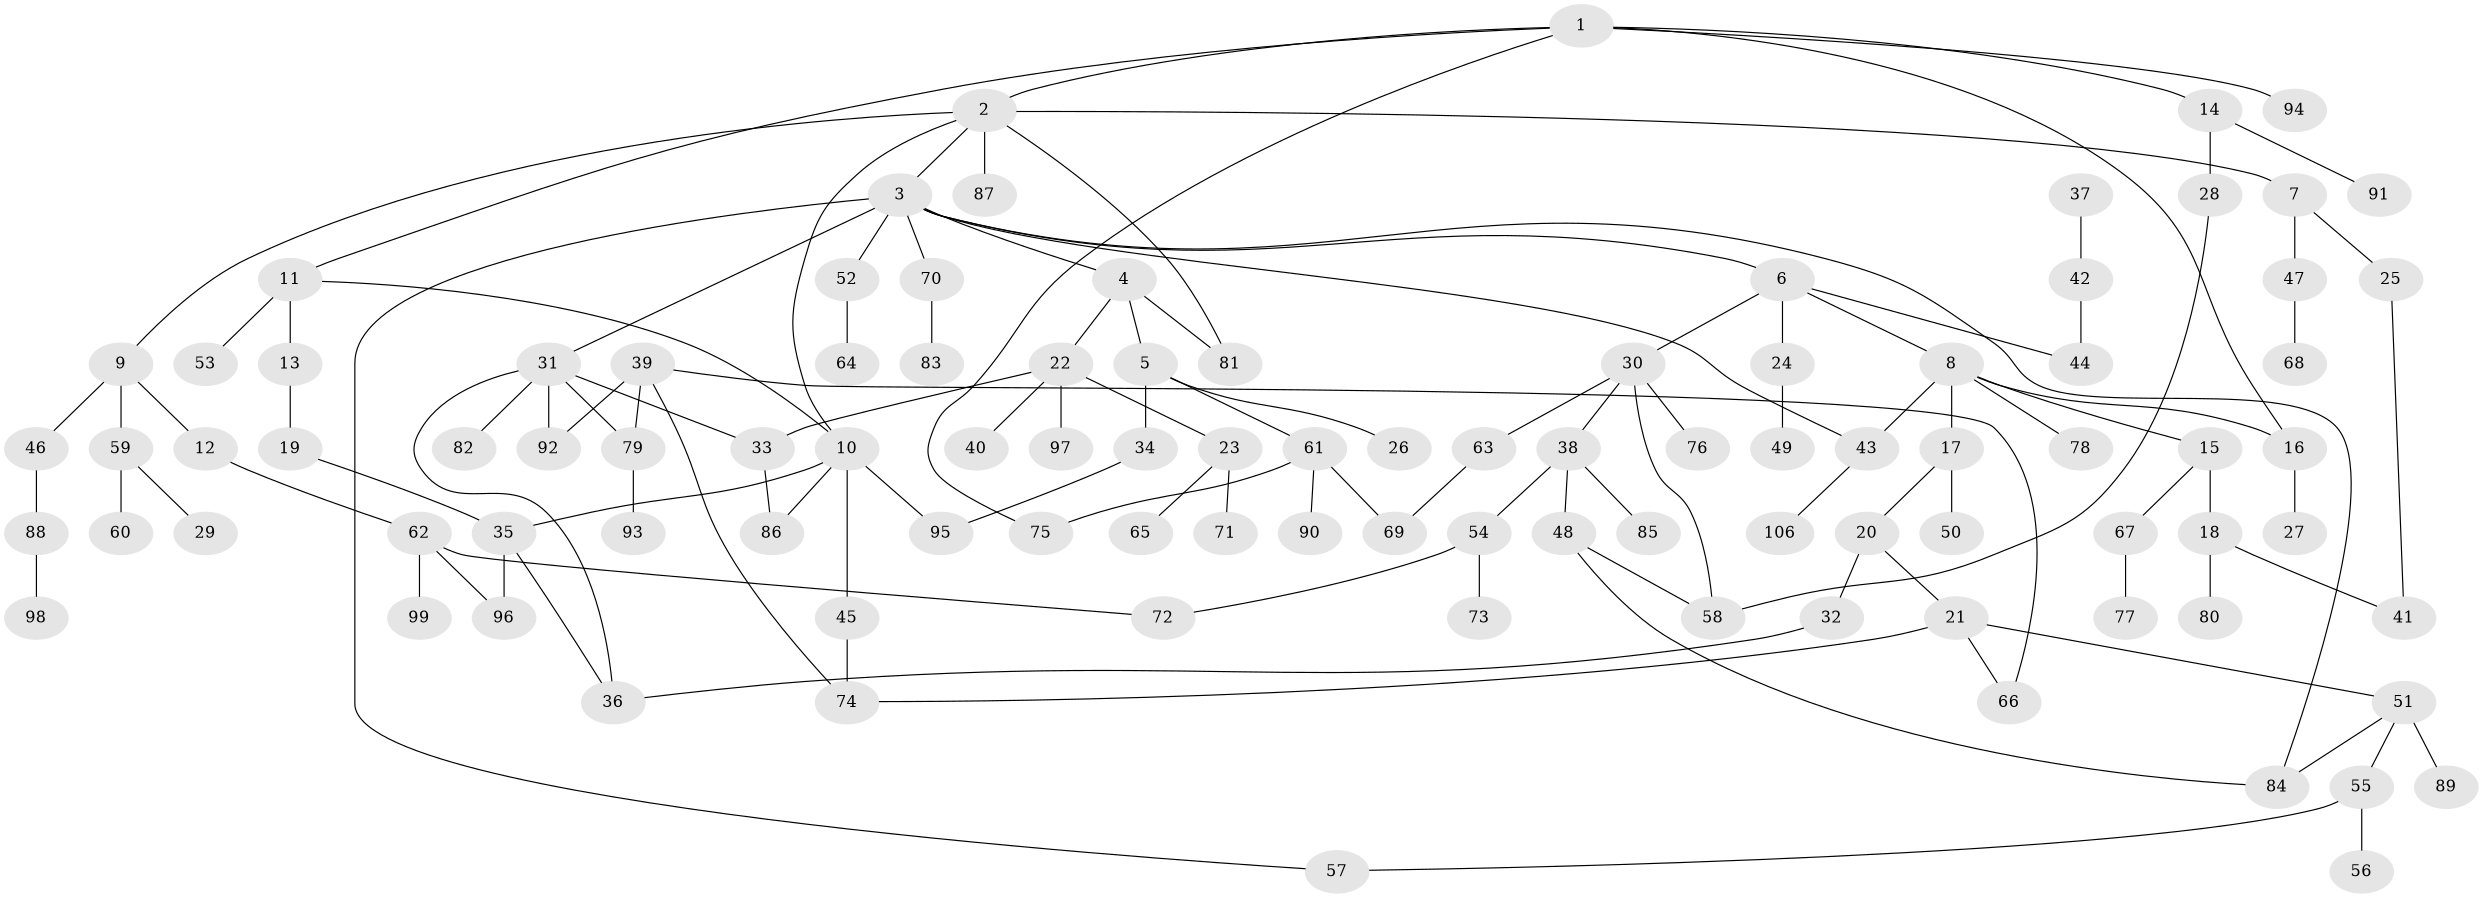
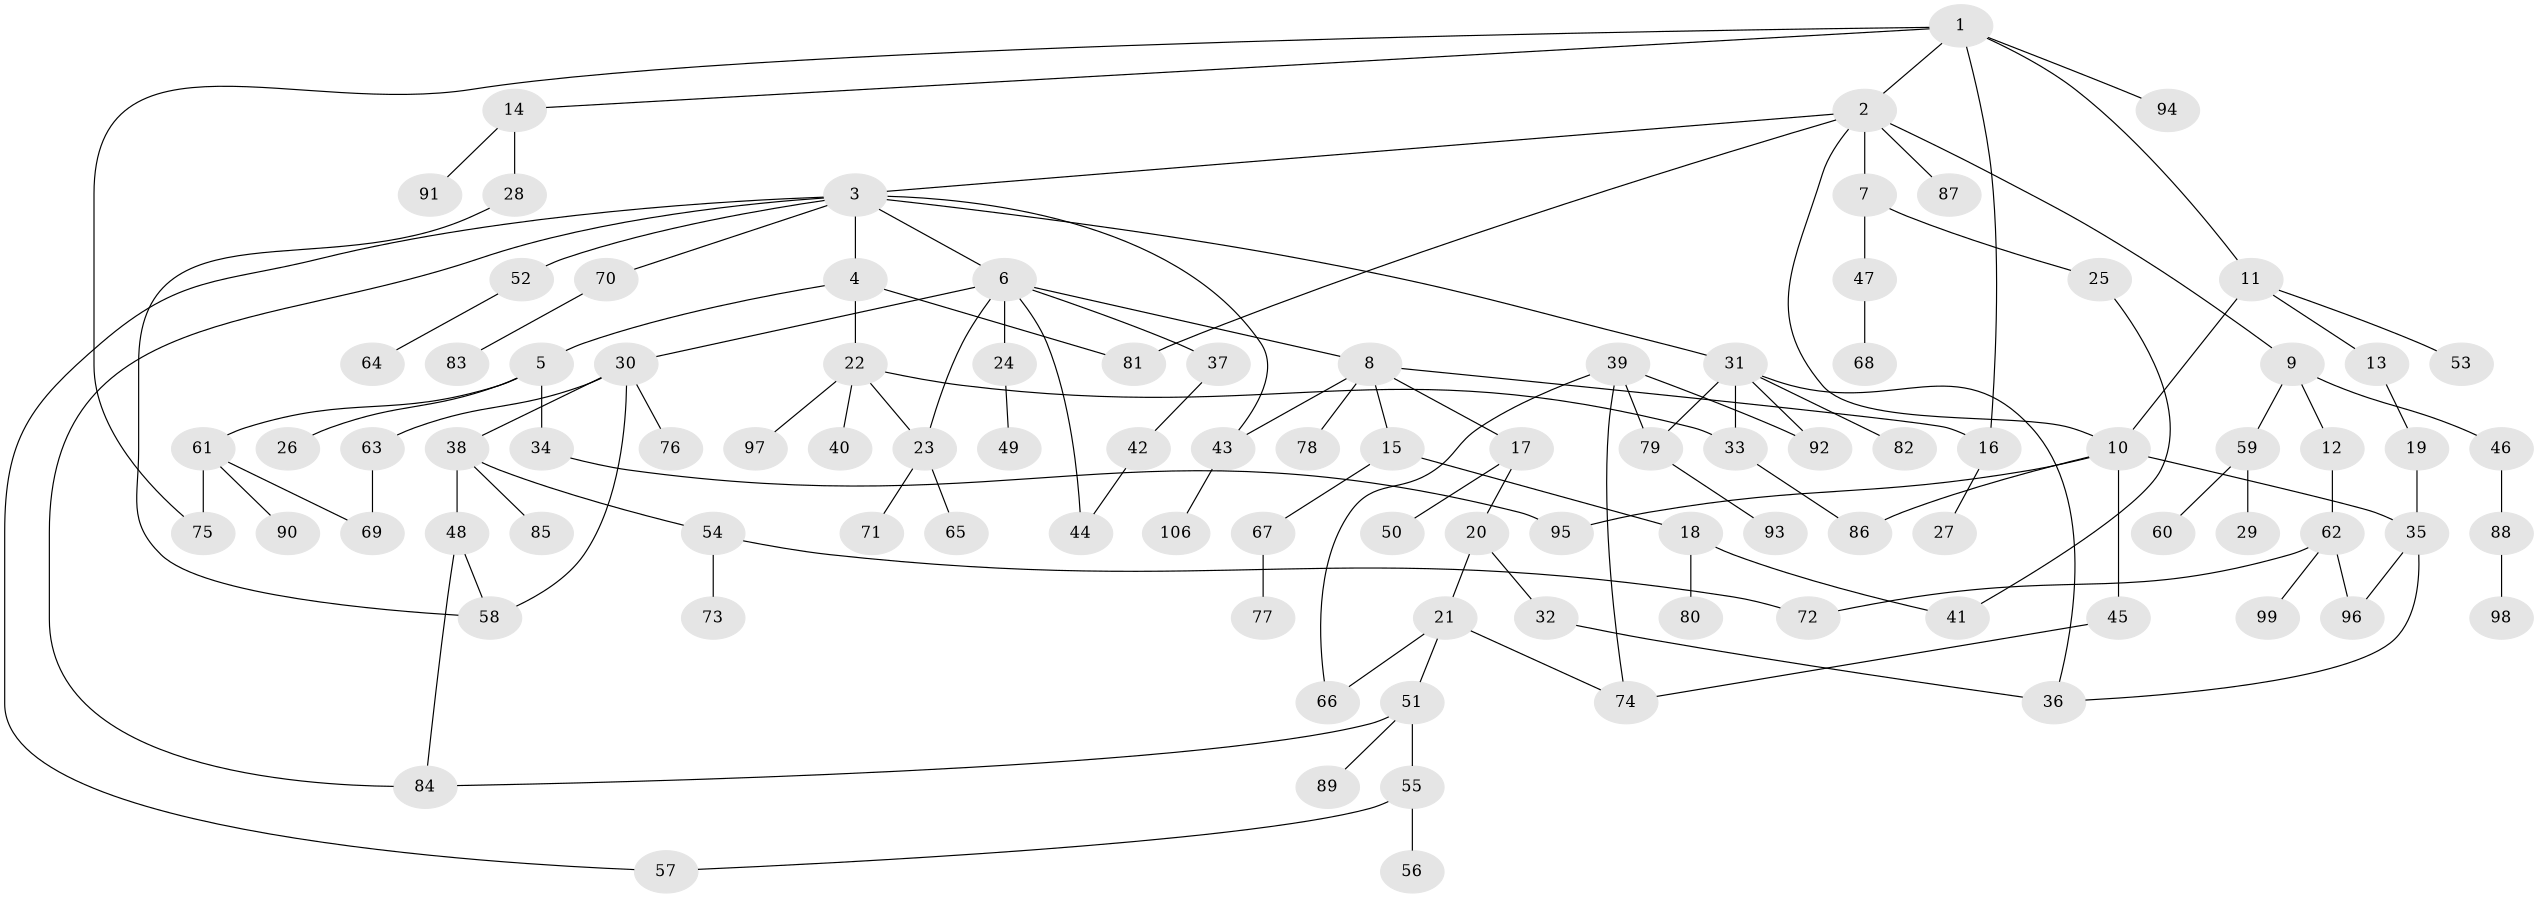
edge "6" -- "37": added
edge "6" -- "23": added
